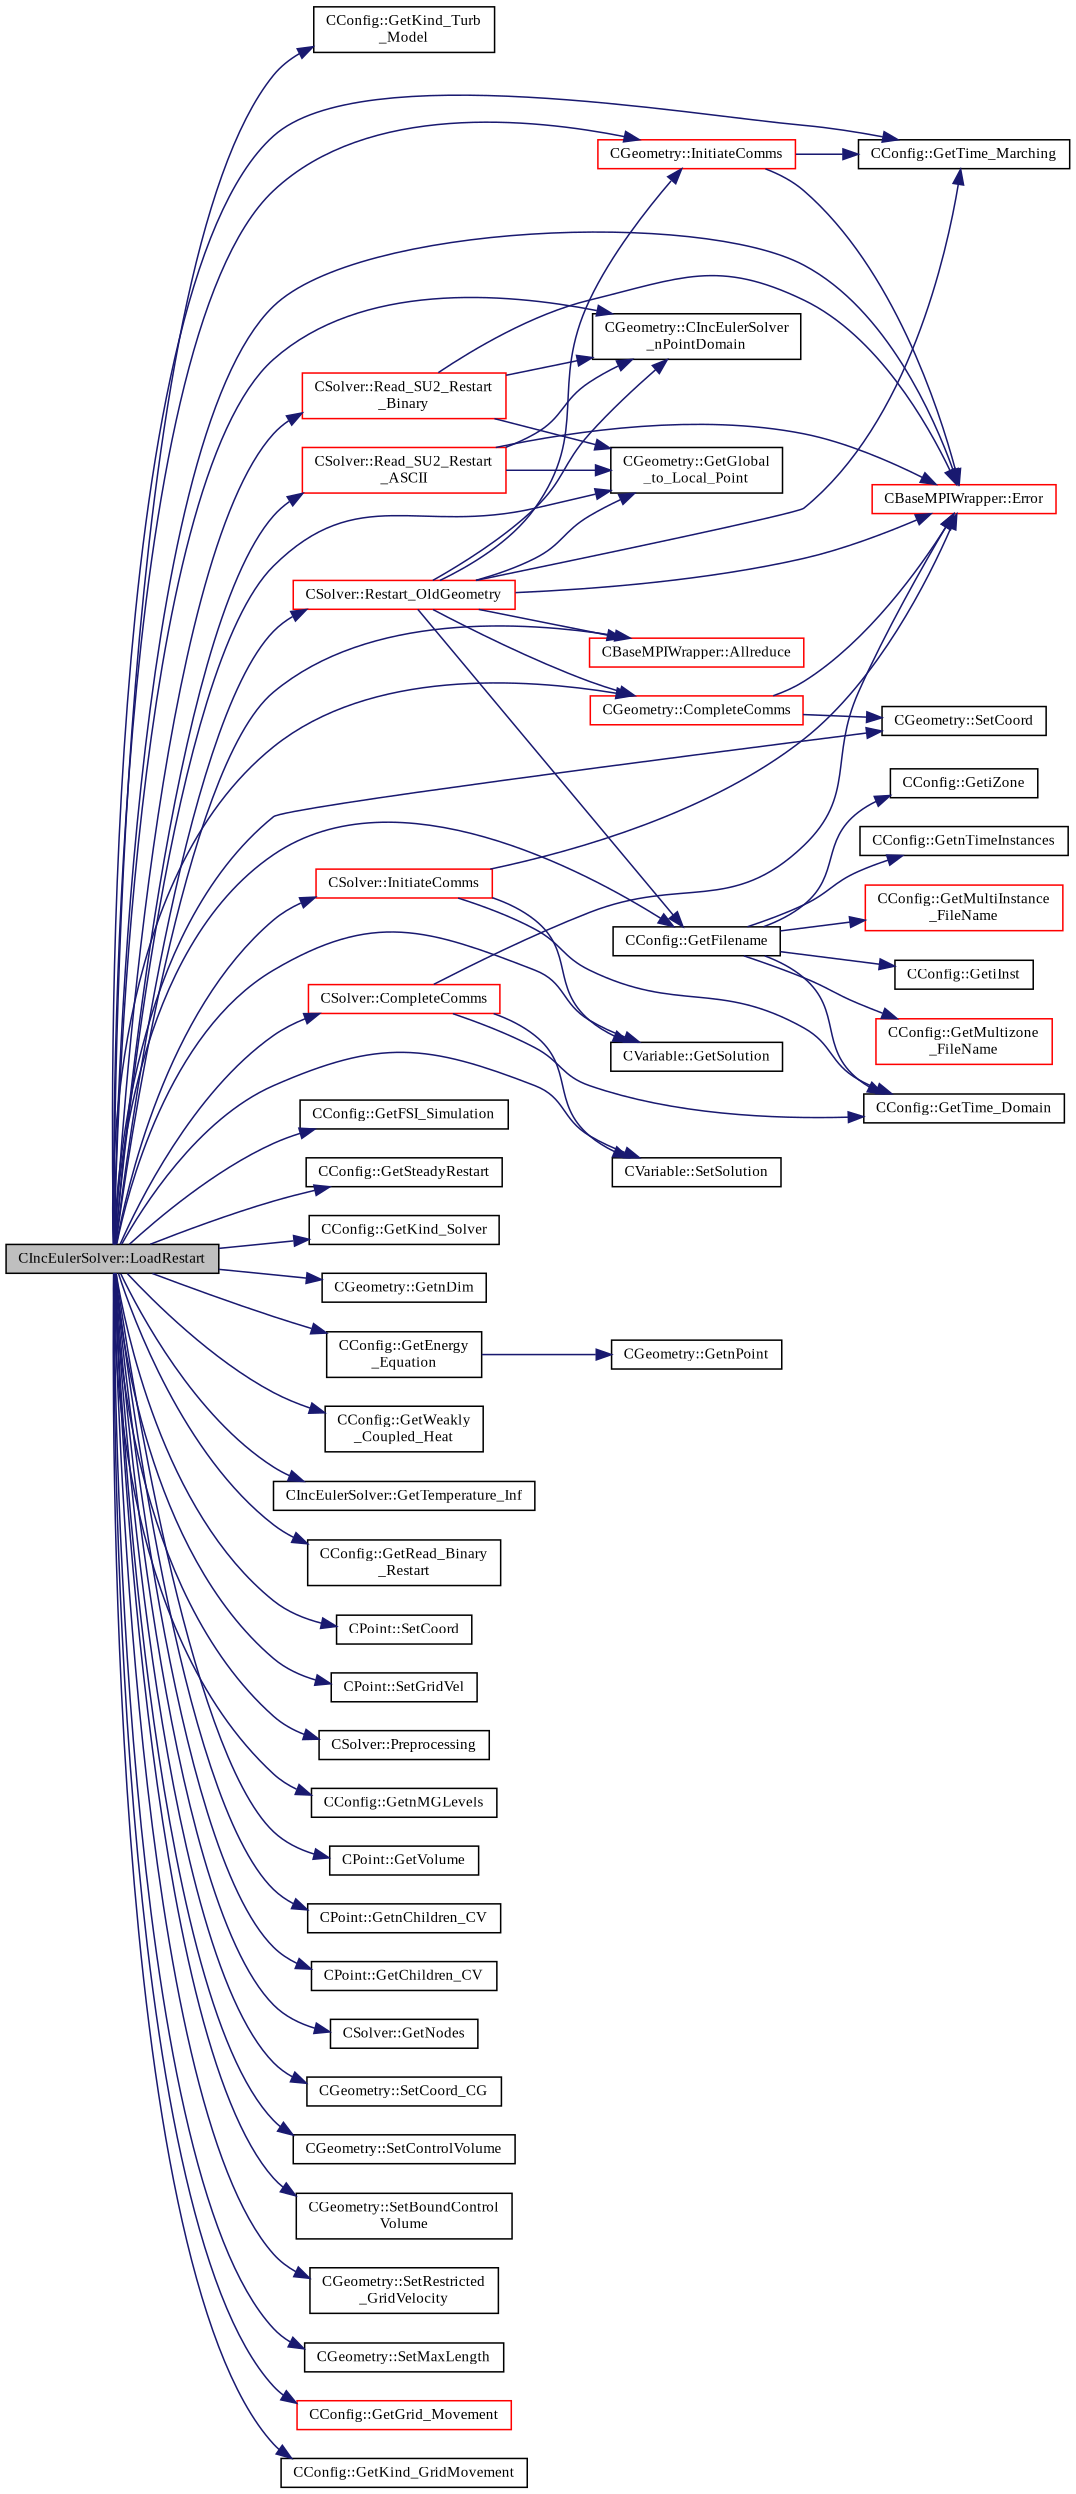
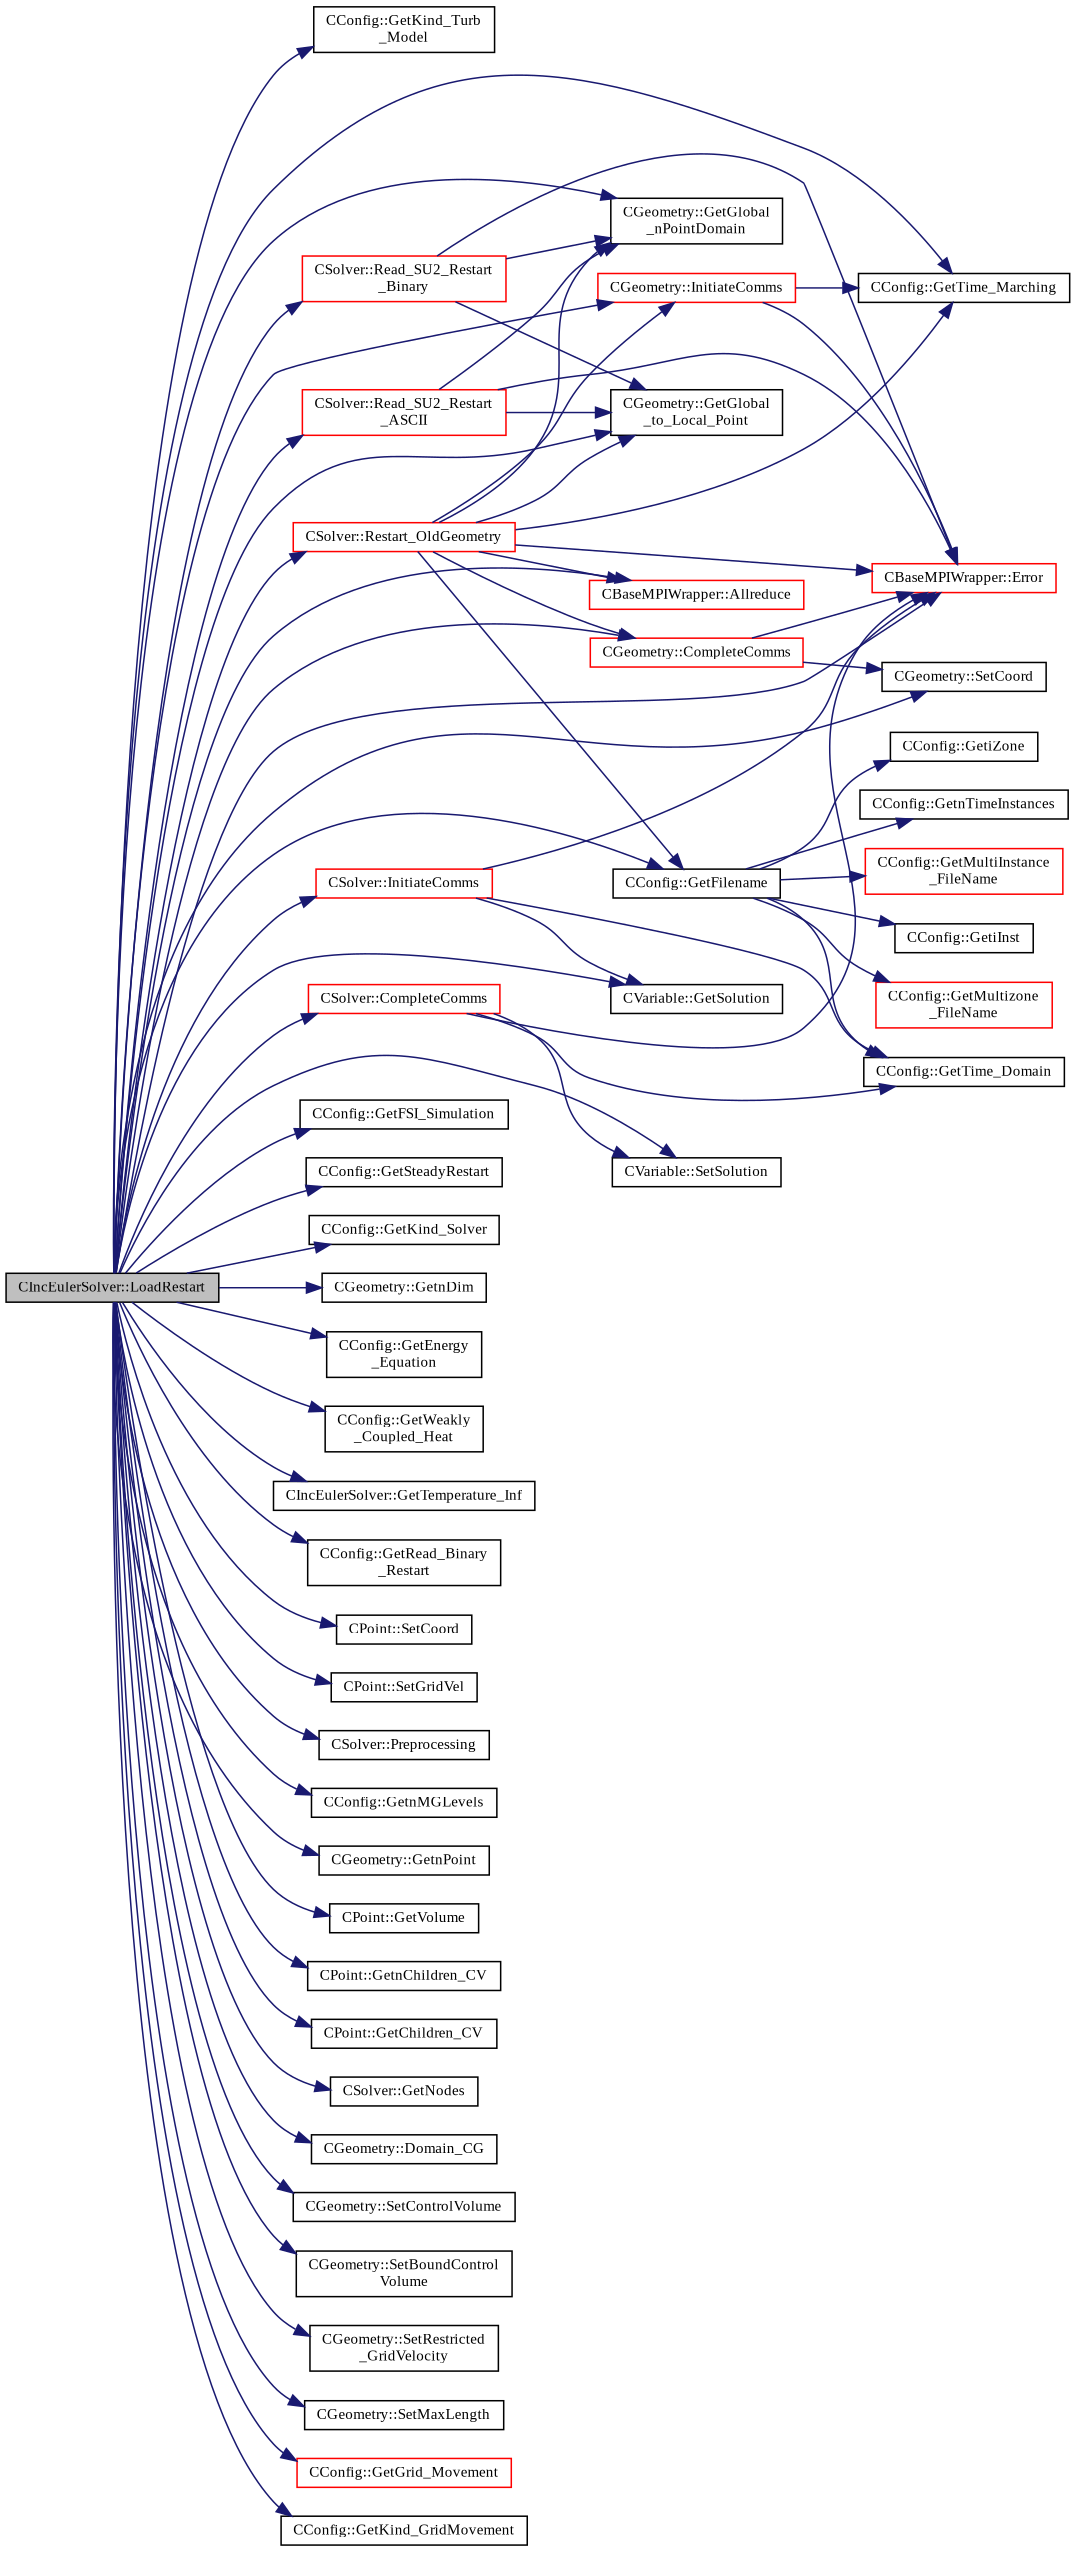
node "CGeometry::CIncEulerSolver _nPointDomain": label "CGeometry::CIncEulerSolver _nPointDomain" -> "CGeometry::GetGlobal _nPointDomain"
edge "CConfig::GetEnergy _Equation" -> "CGeometry::GetnPoint": now "CIncEulerSolver::LoadRestart" -> "CGeometry::GetnPoint"
node "CGeometry::SetCoord_CG": label "CGeometry::SetCoord_CG" -> "CGeometry::Domain_CG"
